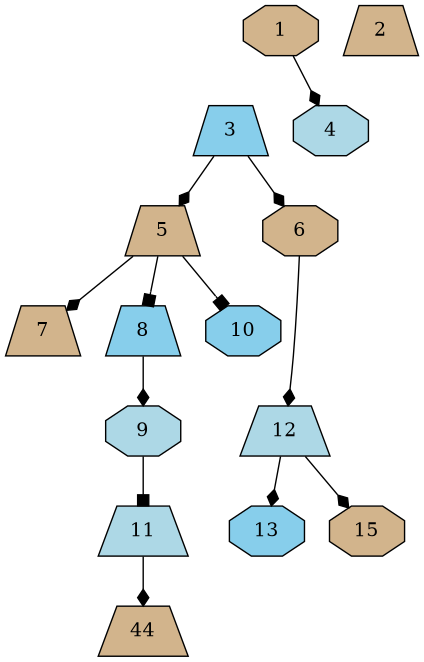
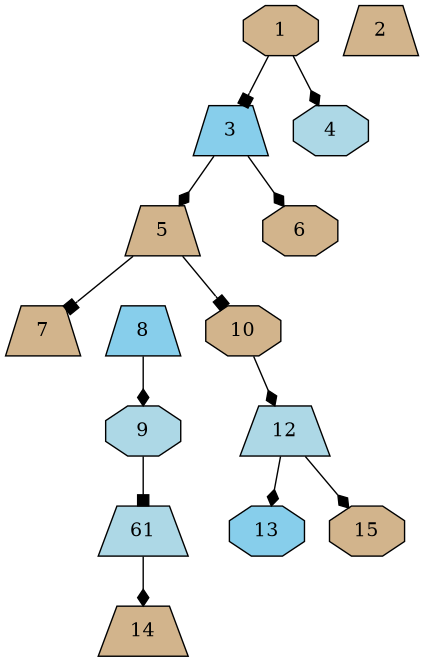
edge "1" -> "3": added
edge "5" -> "8": removed
edge "5" -> "7": arrowhead diamond -> box
edge "6" -> "12": now "10" -> "12"
node "10": fillcolor skyblue -> tan
node "11": label "11" -> "61"
node "44": label "44" -> "14"
